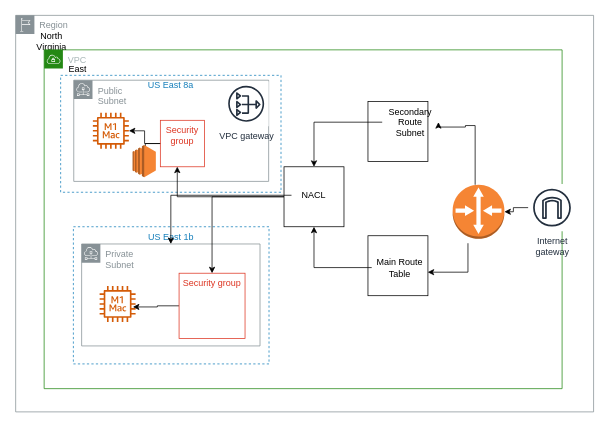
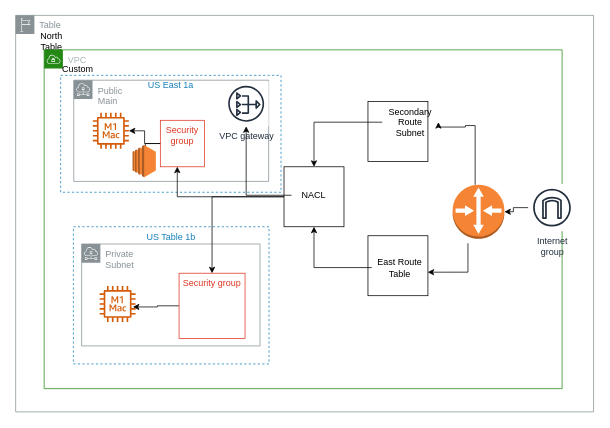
node "Region": label "Region" -> "Table"
node "North Virginia": label "North Virginia" -> "North Table"
node "East": label "East" -> "Custom"
node "US East 8a": label "US East 8a" -> "US East 1a"
node "Public Subnet": label "Public Subnet" -> "Public Main"
edge "NACL" -> "Private Subnet": now "NACL" -> "VPC gateway"
node "US East 1b": label "US East 1b" -> "US Table 1b"
node "Internet gateway": label "Internet gateway" -> "Internet group"
node "Main Route Table": label "Main Route Table" -> "East Route Table"
